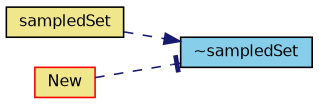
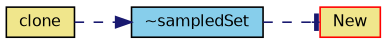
node "sampledSet": label "sampledSet" -> "clone"
edge "New" -> "~sampledSet": reversed
